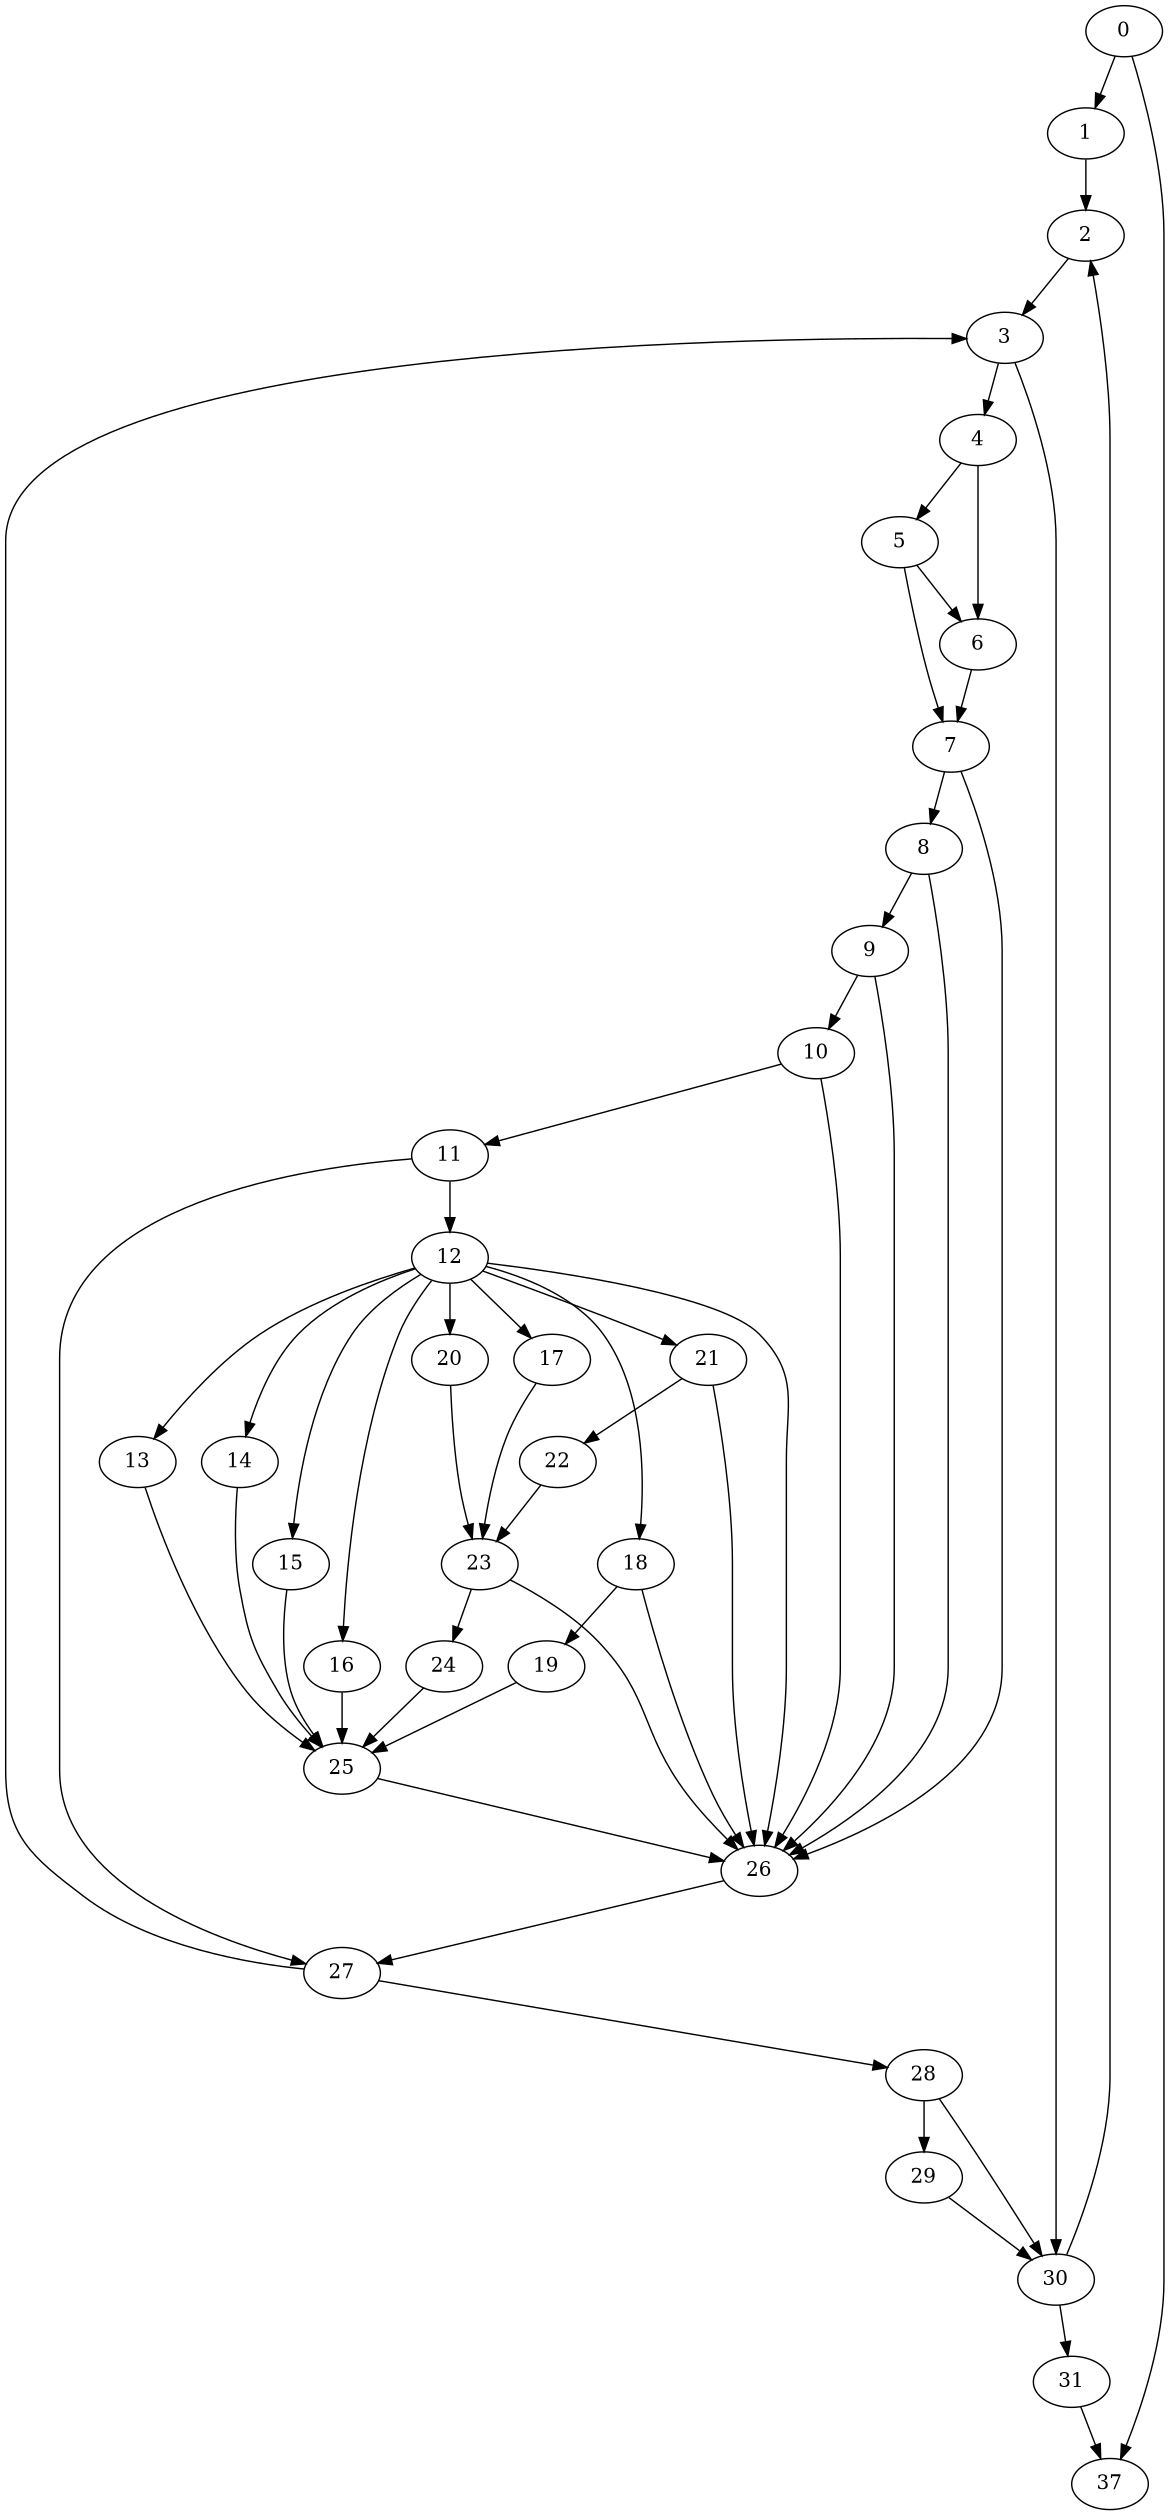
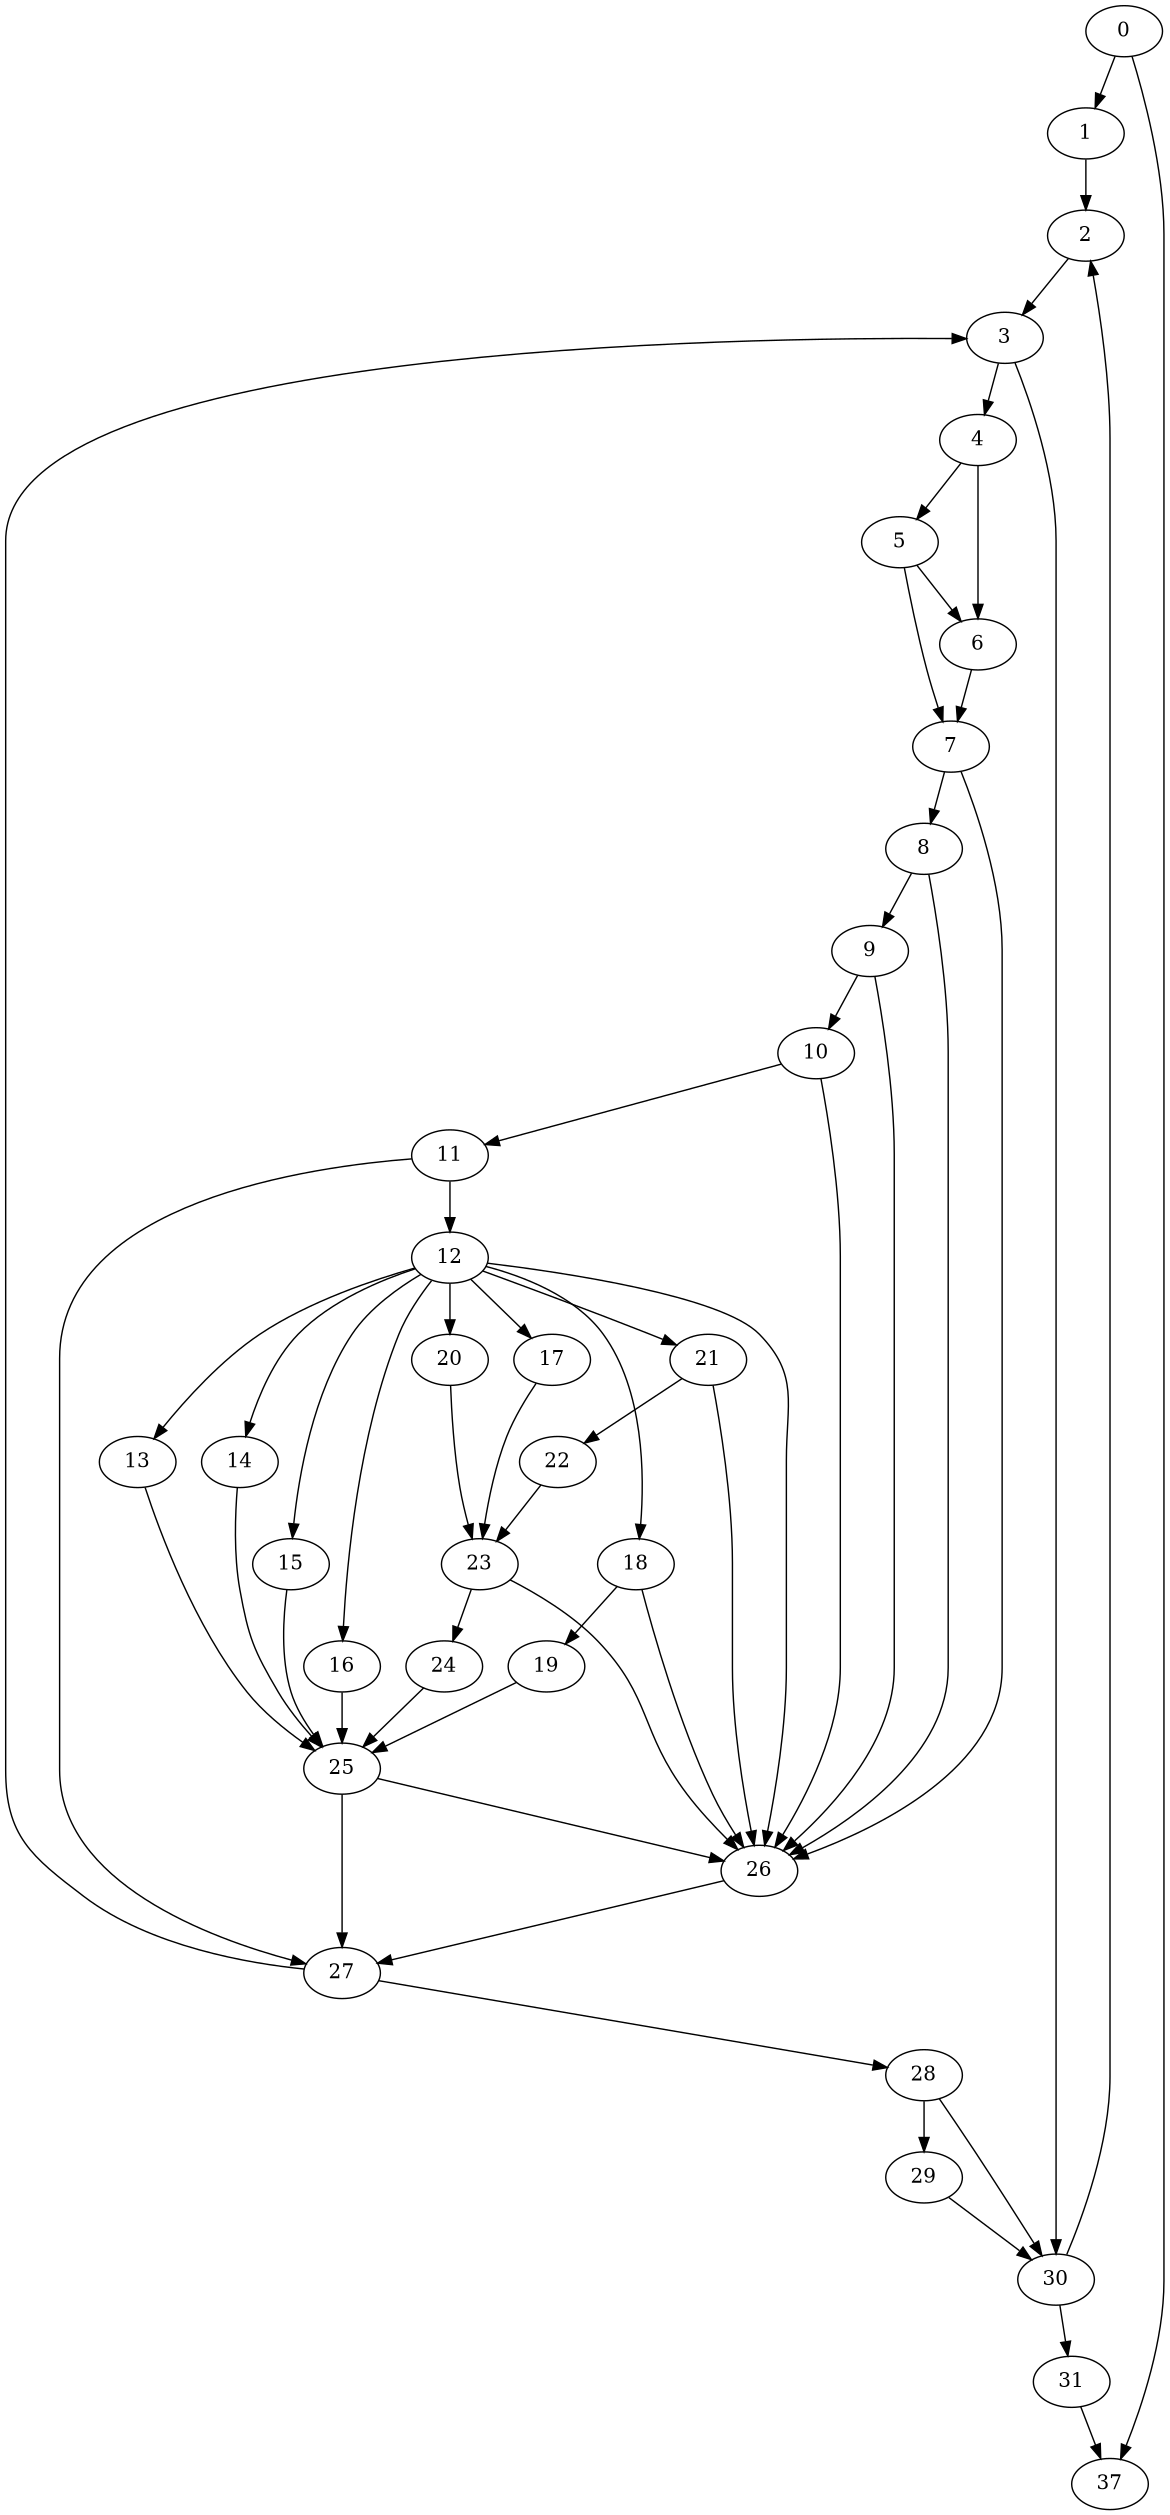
edge "25" -> "27": added
